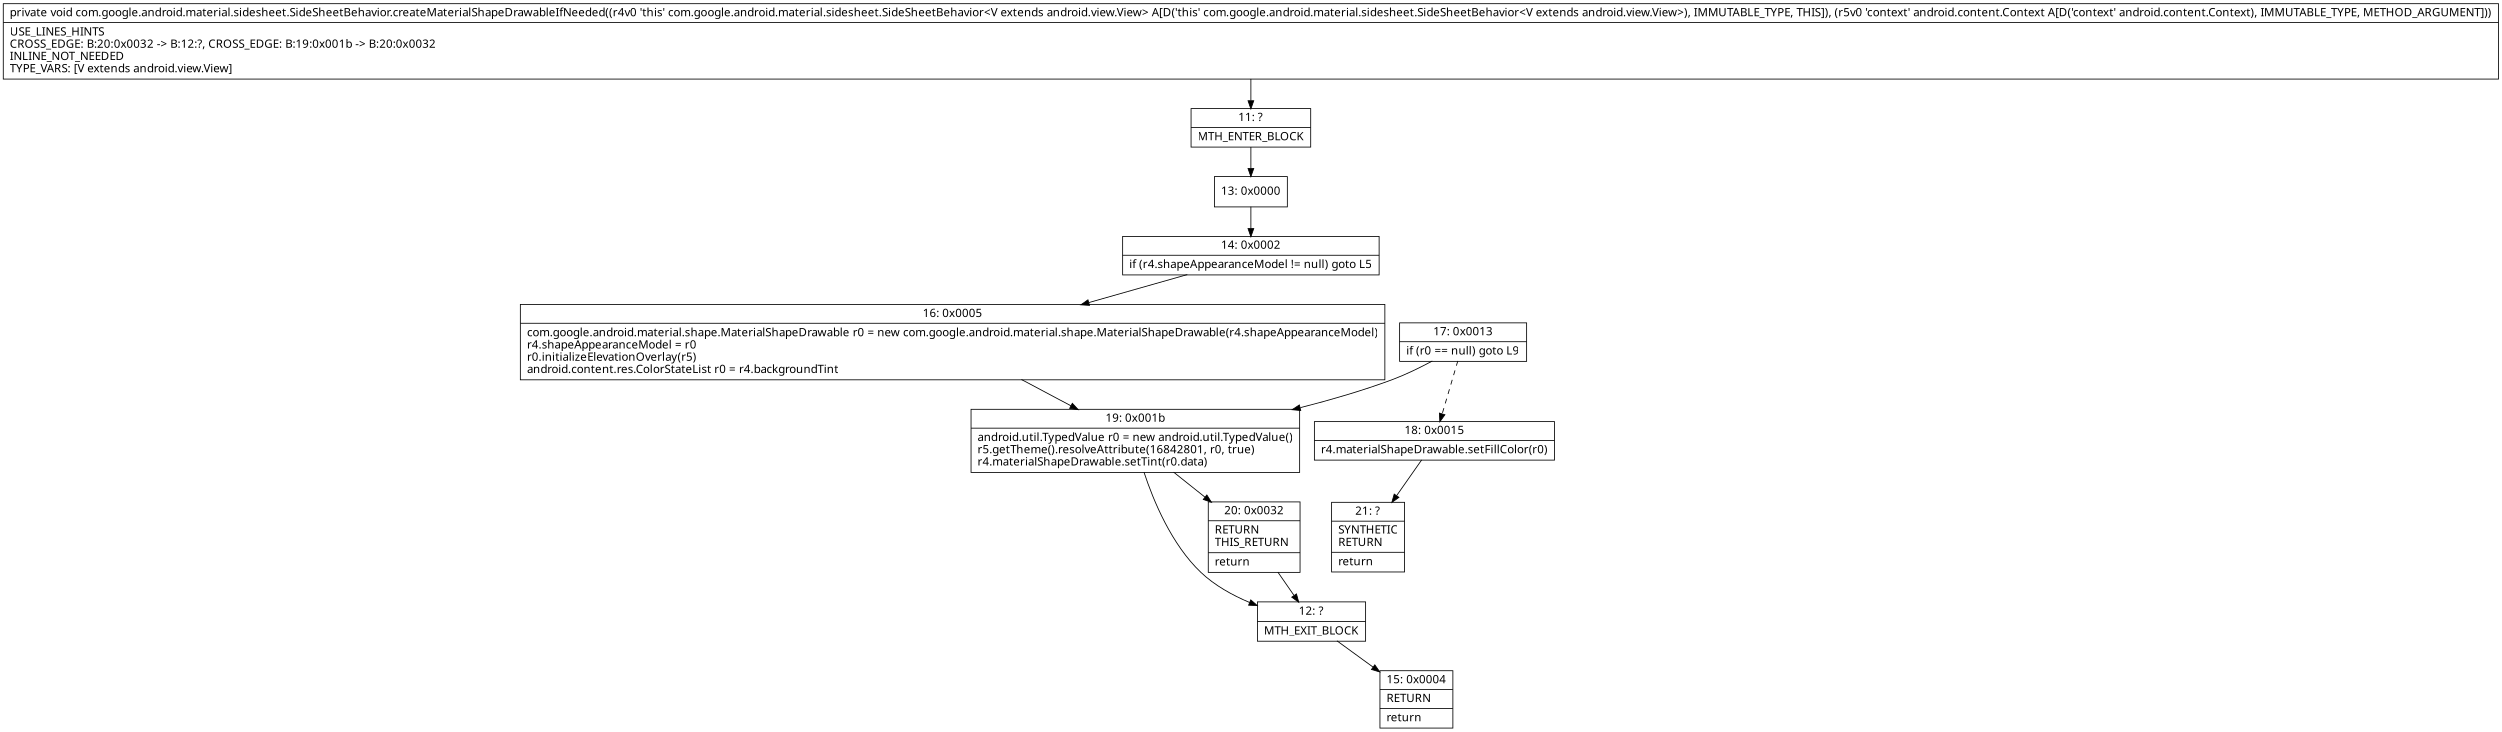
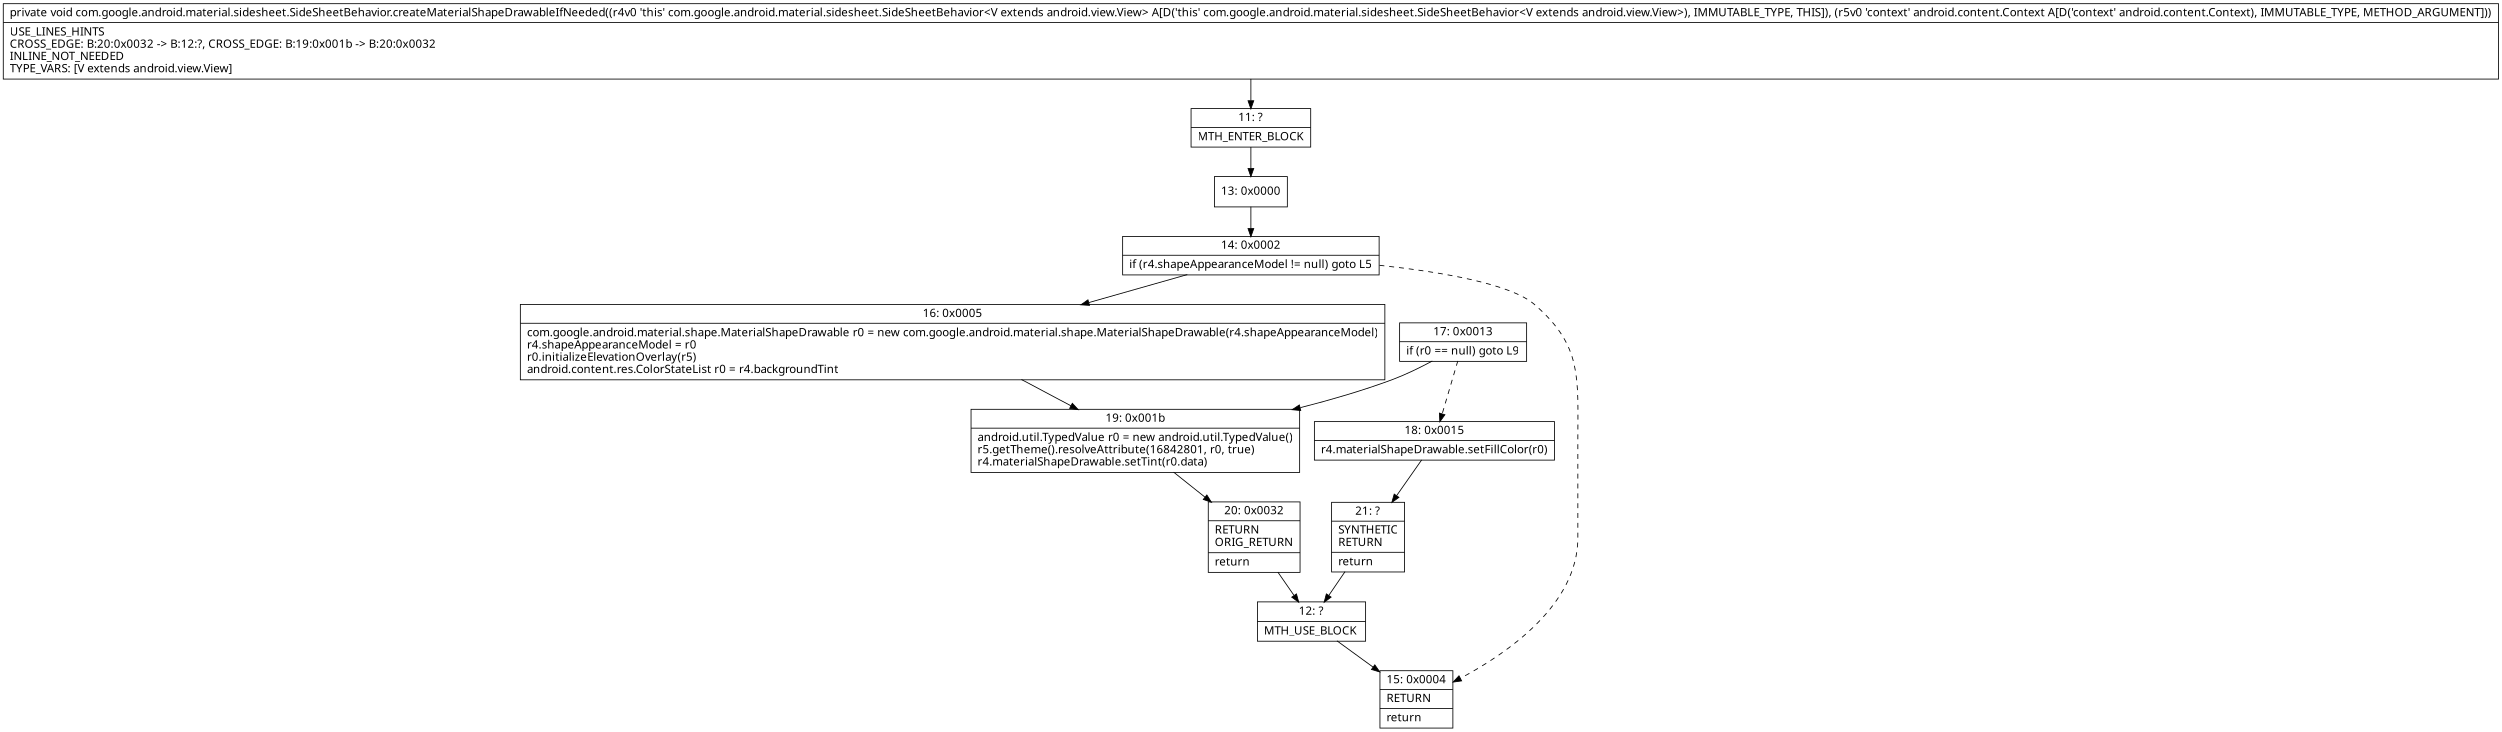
edge "14: 0x0002" -> "15: 0x0004": added
node "20: 0x0032": text "THIS_RETURN" -> "ORIG_RETURN"
edge "19: 0x001b" -> "12: ?": now "21: ?" -> "12: ?"
node "12: ?": text "MTH_EXIT_BLOCK" -> "MTH_USE_BLOCK"
